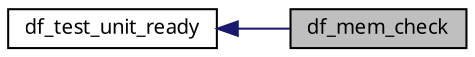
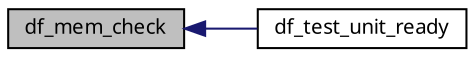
edge "df_mem_check" -> "df_test_unit_ready": reversed
